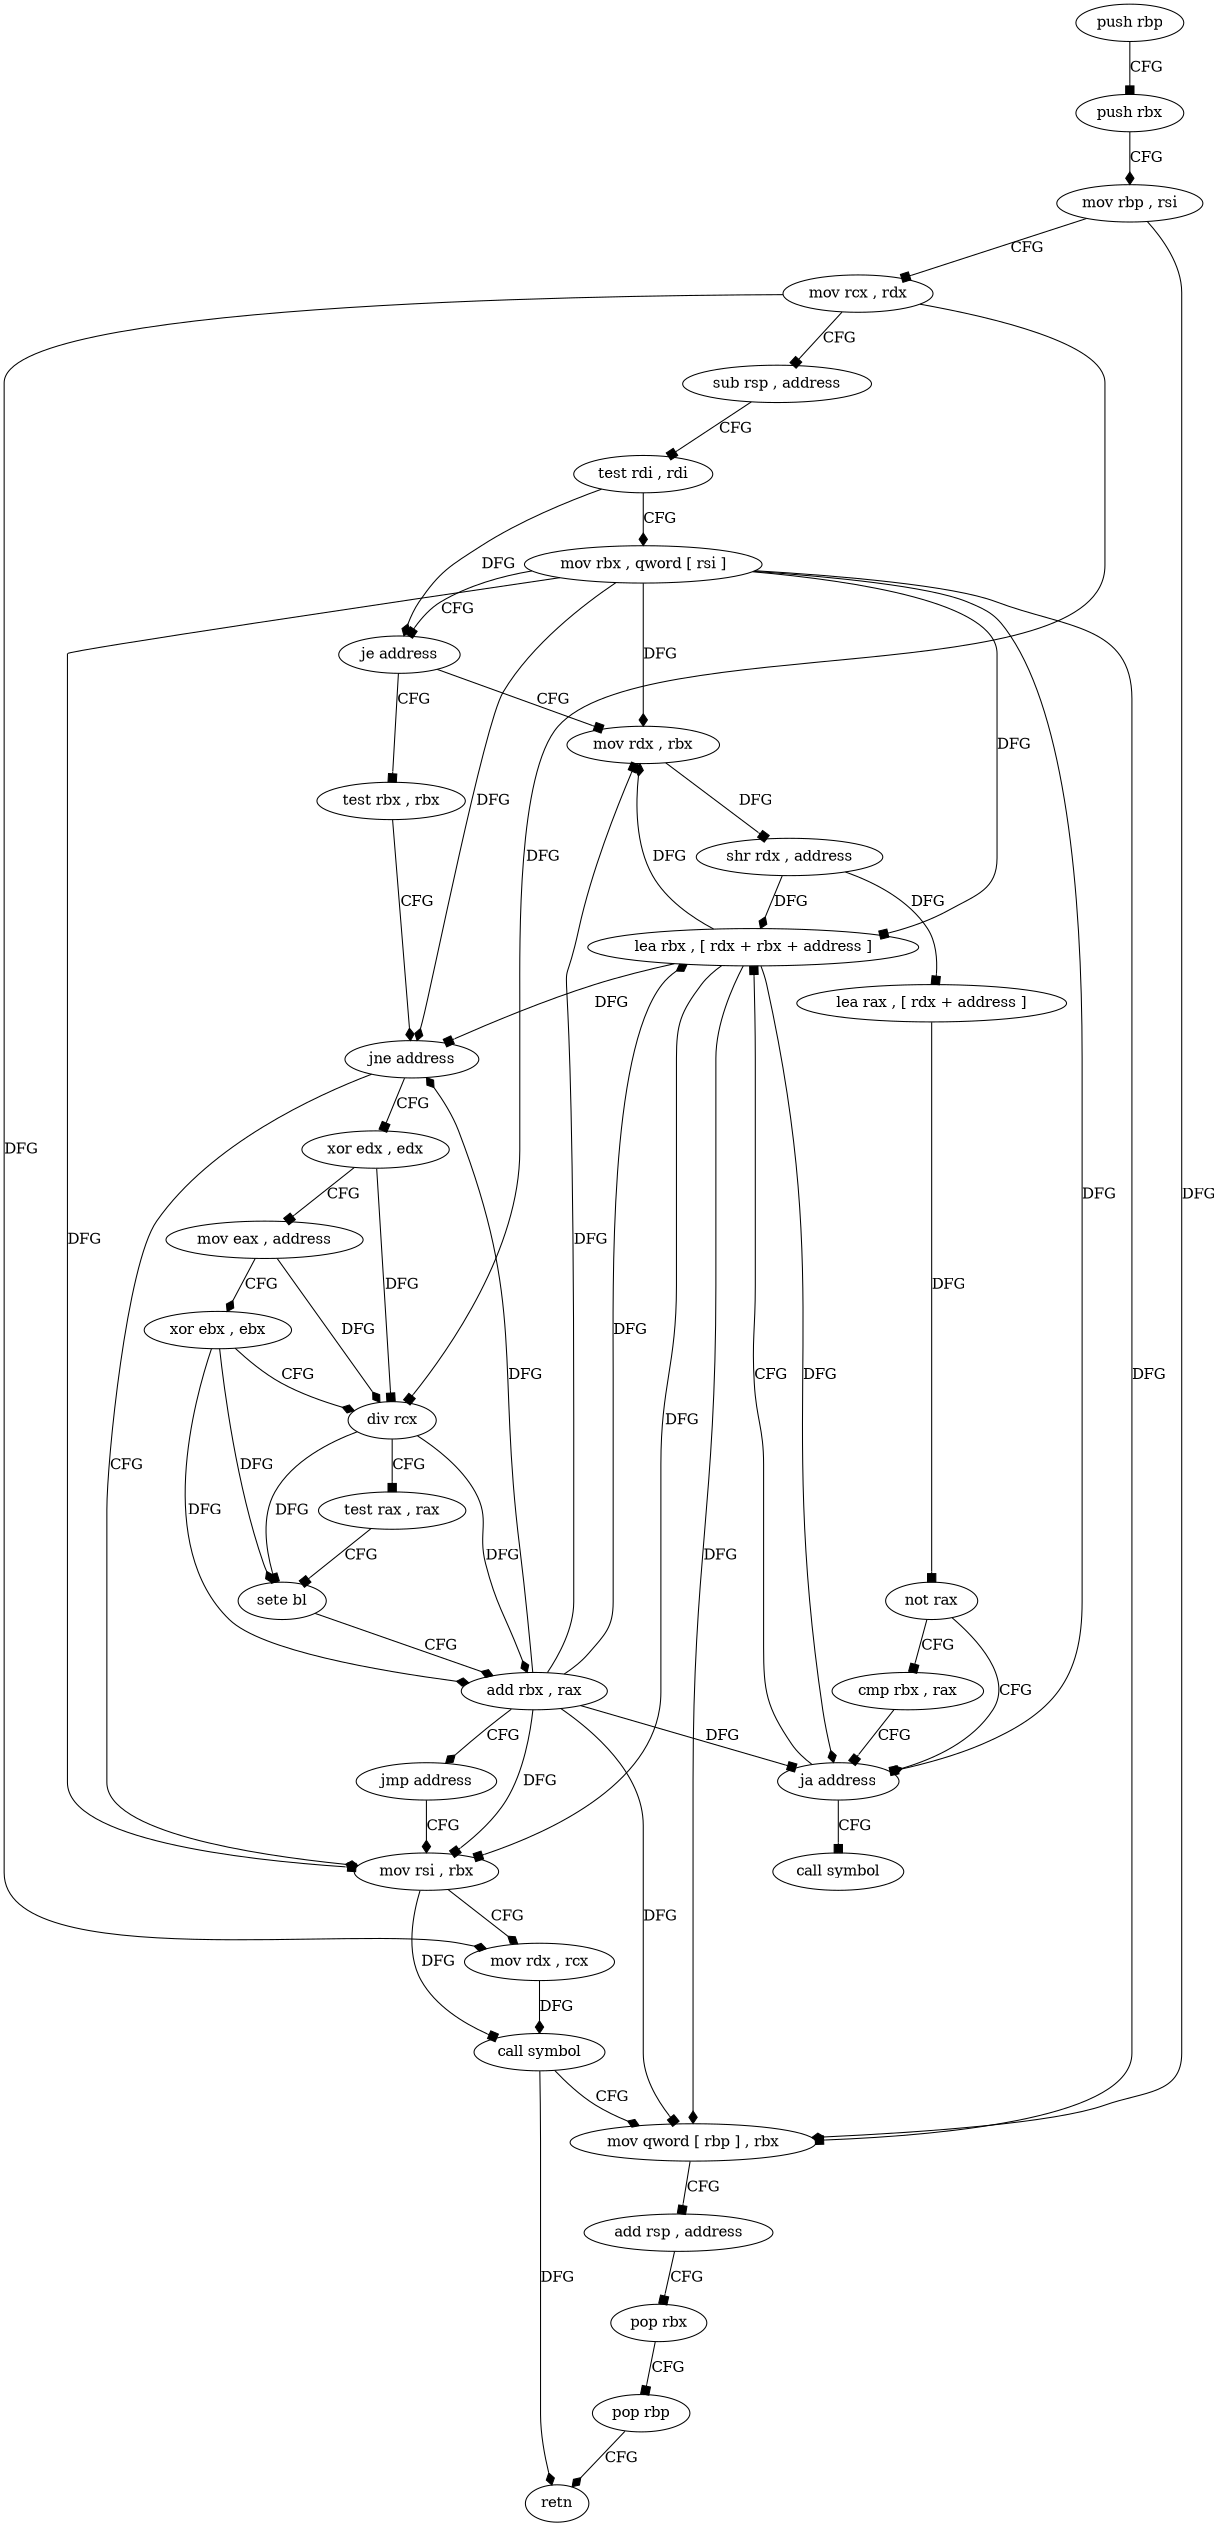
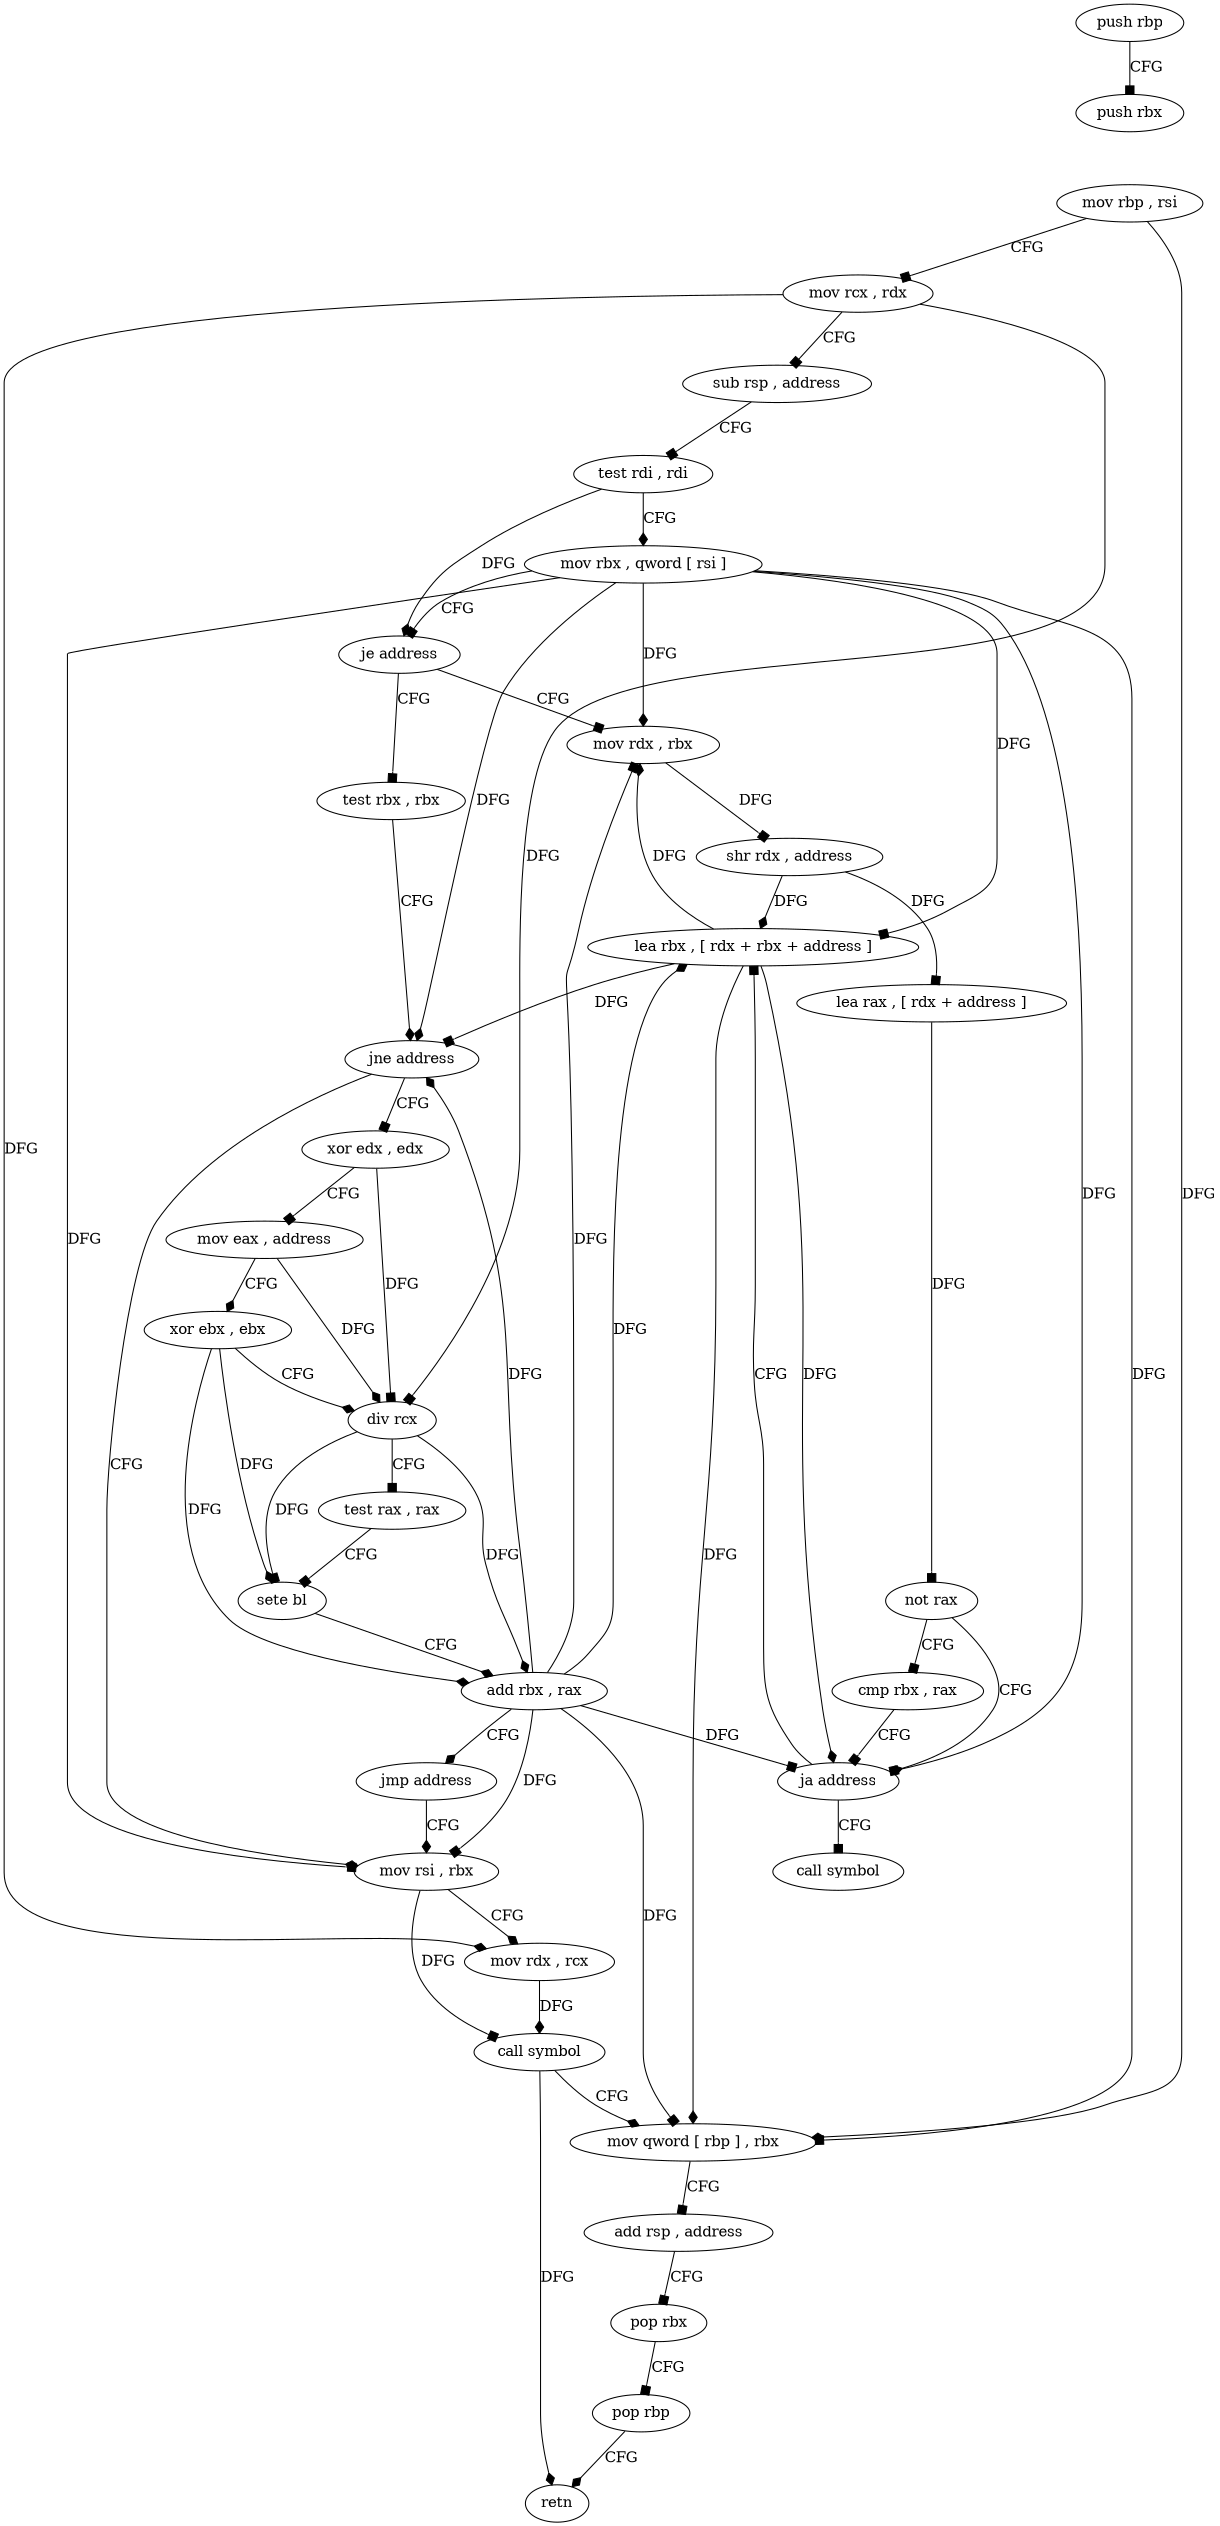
edge "push rbx" -> "mov rbp , rsi": removed, label "CFG"
edge "lea rbx , [ rdx + rbx + address ]" -> "mov rsi , rbx": removed, label "DFG"
